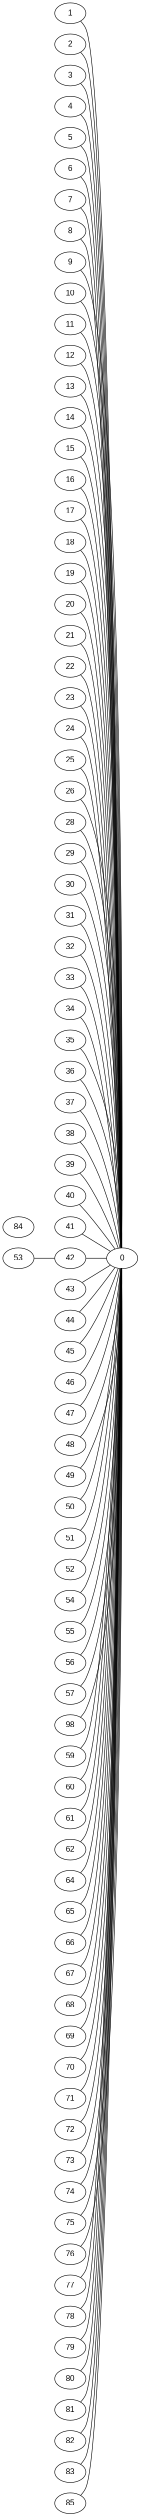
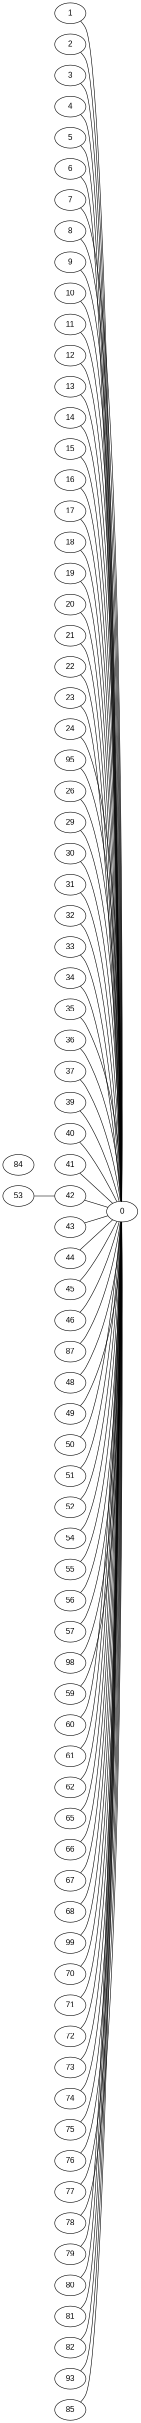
node "25": label "25" -> "95"
node "28": removed
node "38": removed
node "47": label "47" -> "87"
node "64": removed
node "69": label "69" -> "99"
node "83": label "83" -> "93"
